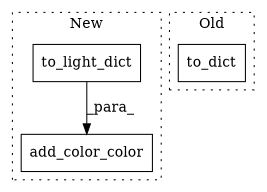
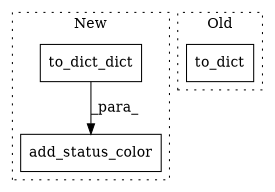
node "to_light_dict": label "to_light_dict" -> "to_dict_dict"
node "add_color_color": label "add_color_color" -> "add_status_color"
